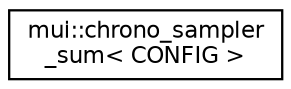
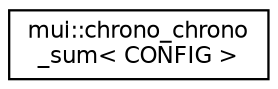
node "mui::chrono_sampler _sum< CONFIG >": label "mui::chrono_sampler _sum< CONFIG >" -> "mui::chrono_chrono _sum< CONFIG >"
